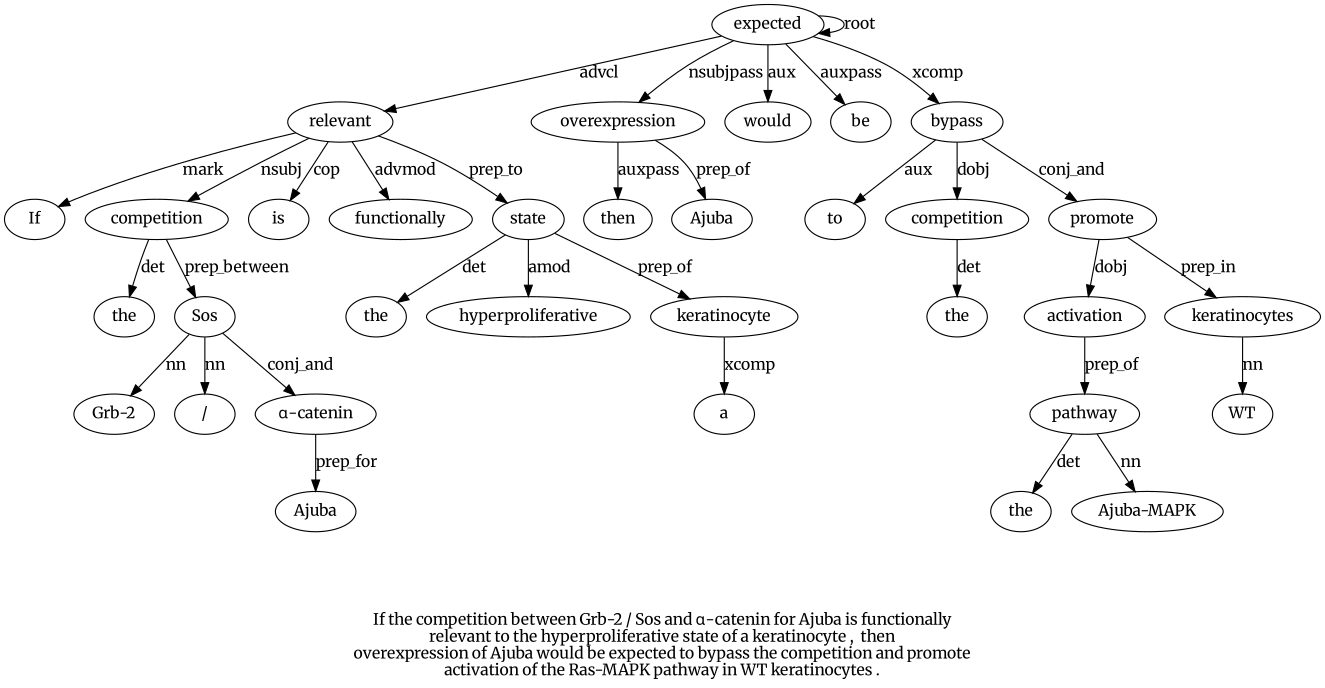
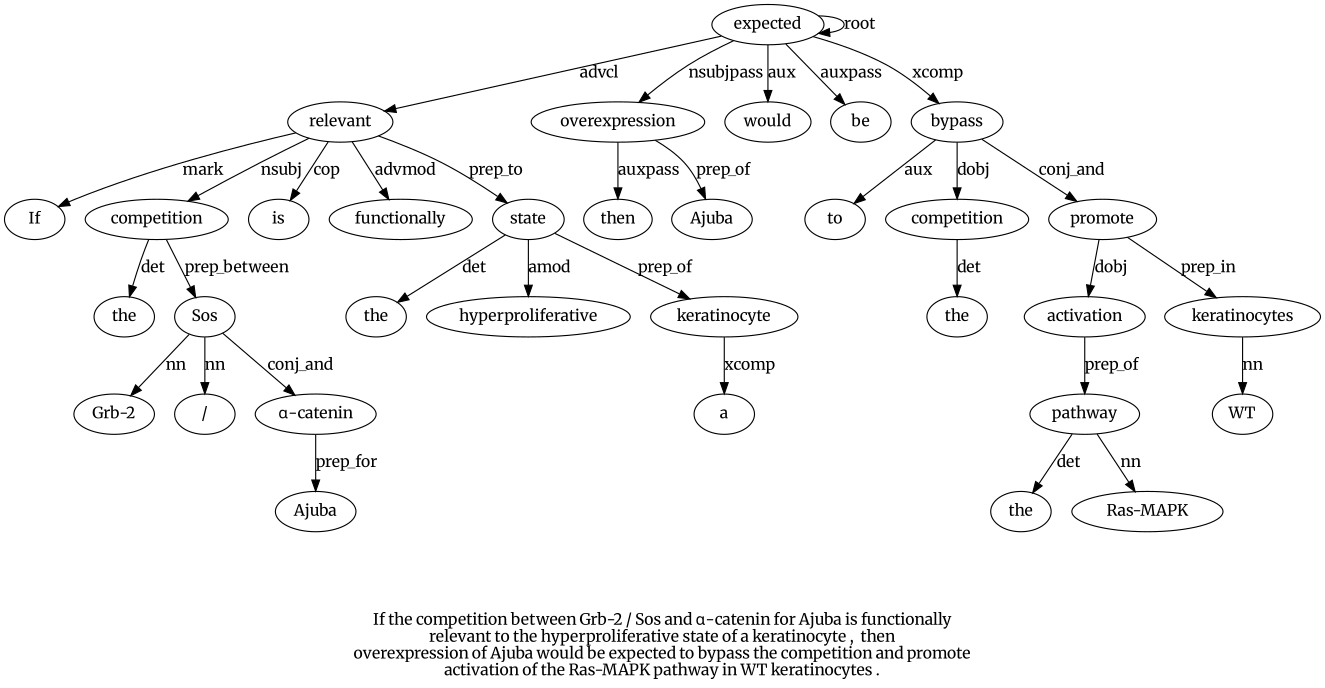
node "Ajuba-MAPK": label "Ajuba-MAPK" -> "Ras-MAPK"
